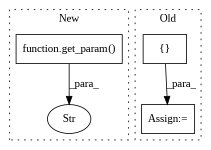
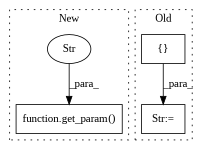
edge "function.get_param()" -> "Str": reversed
node "Assign:=": label "Assign:=" -> "Str:="
